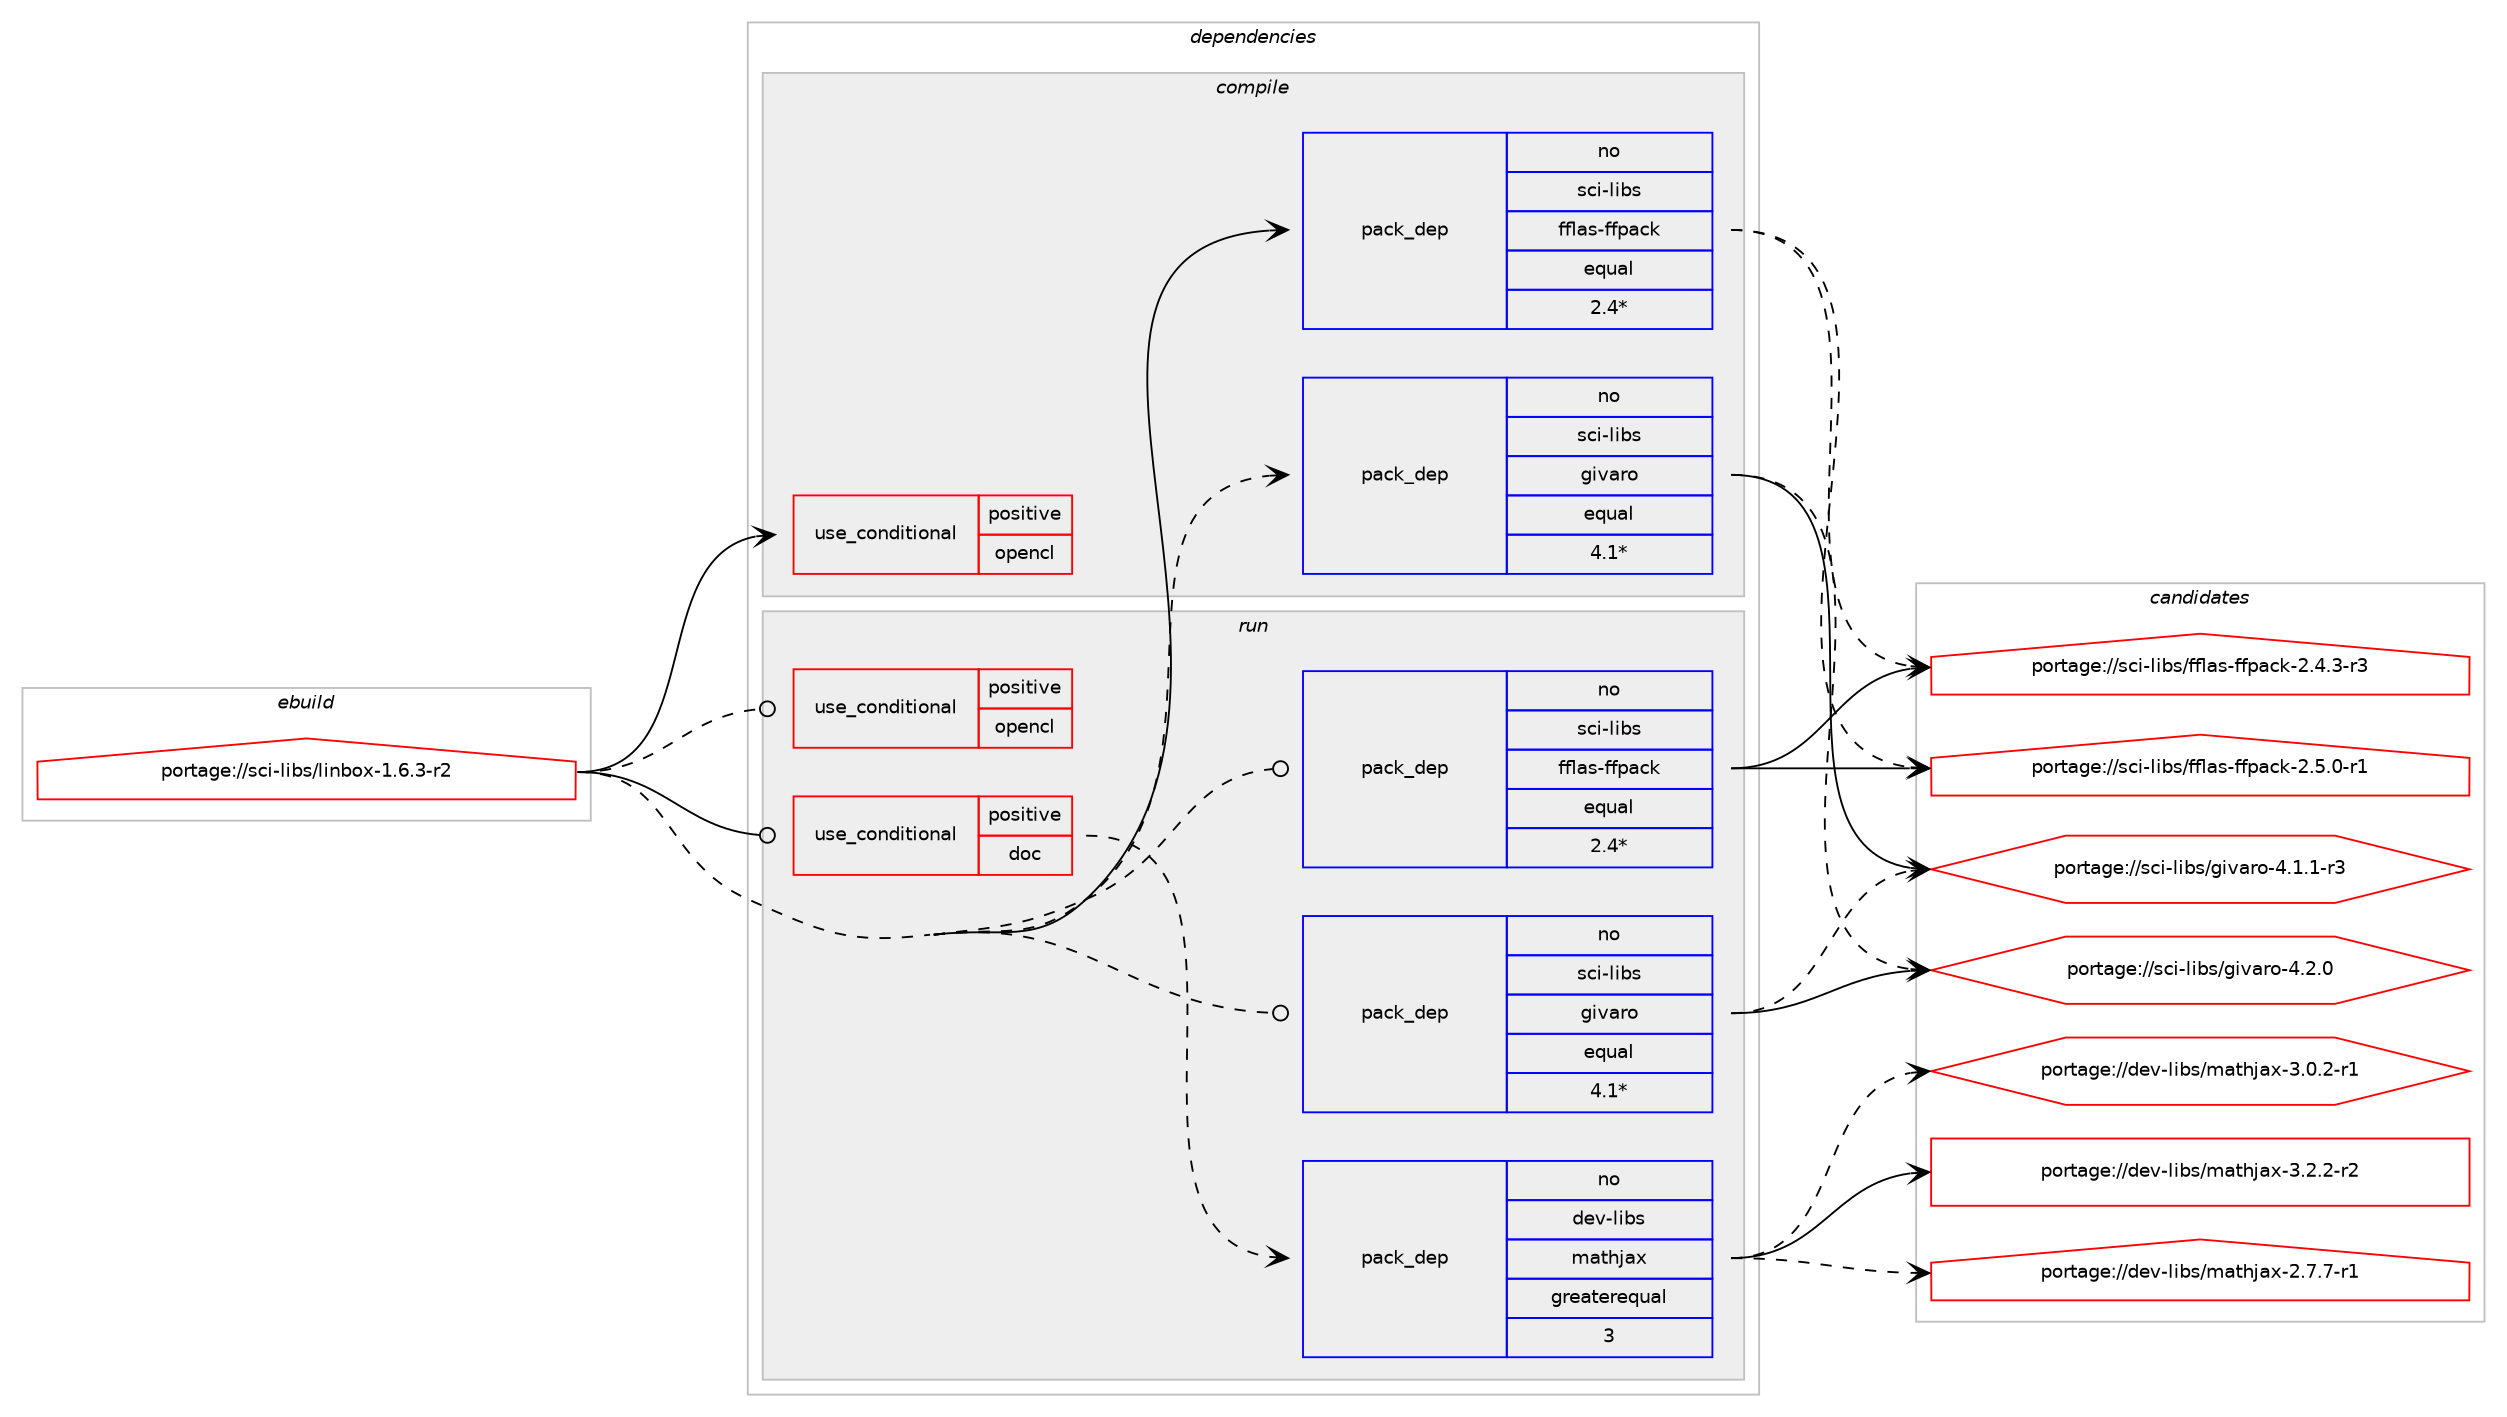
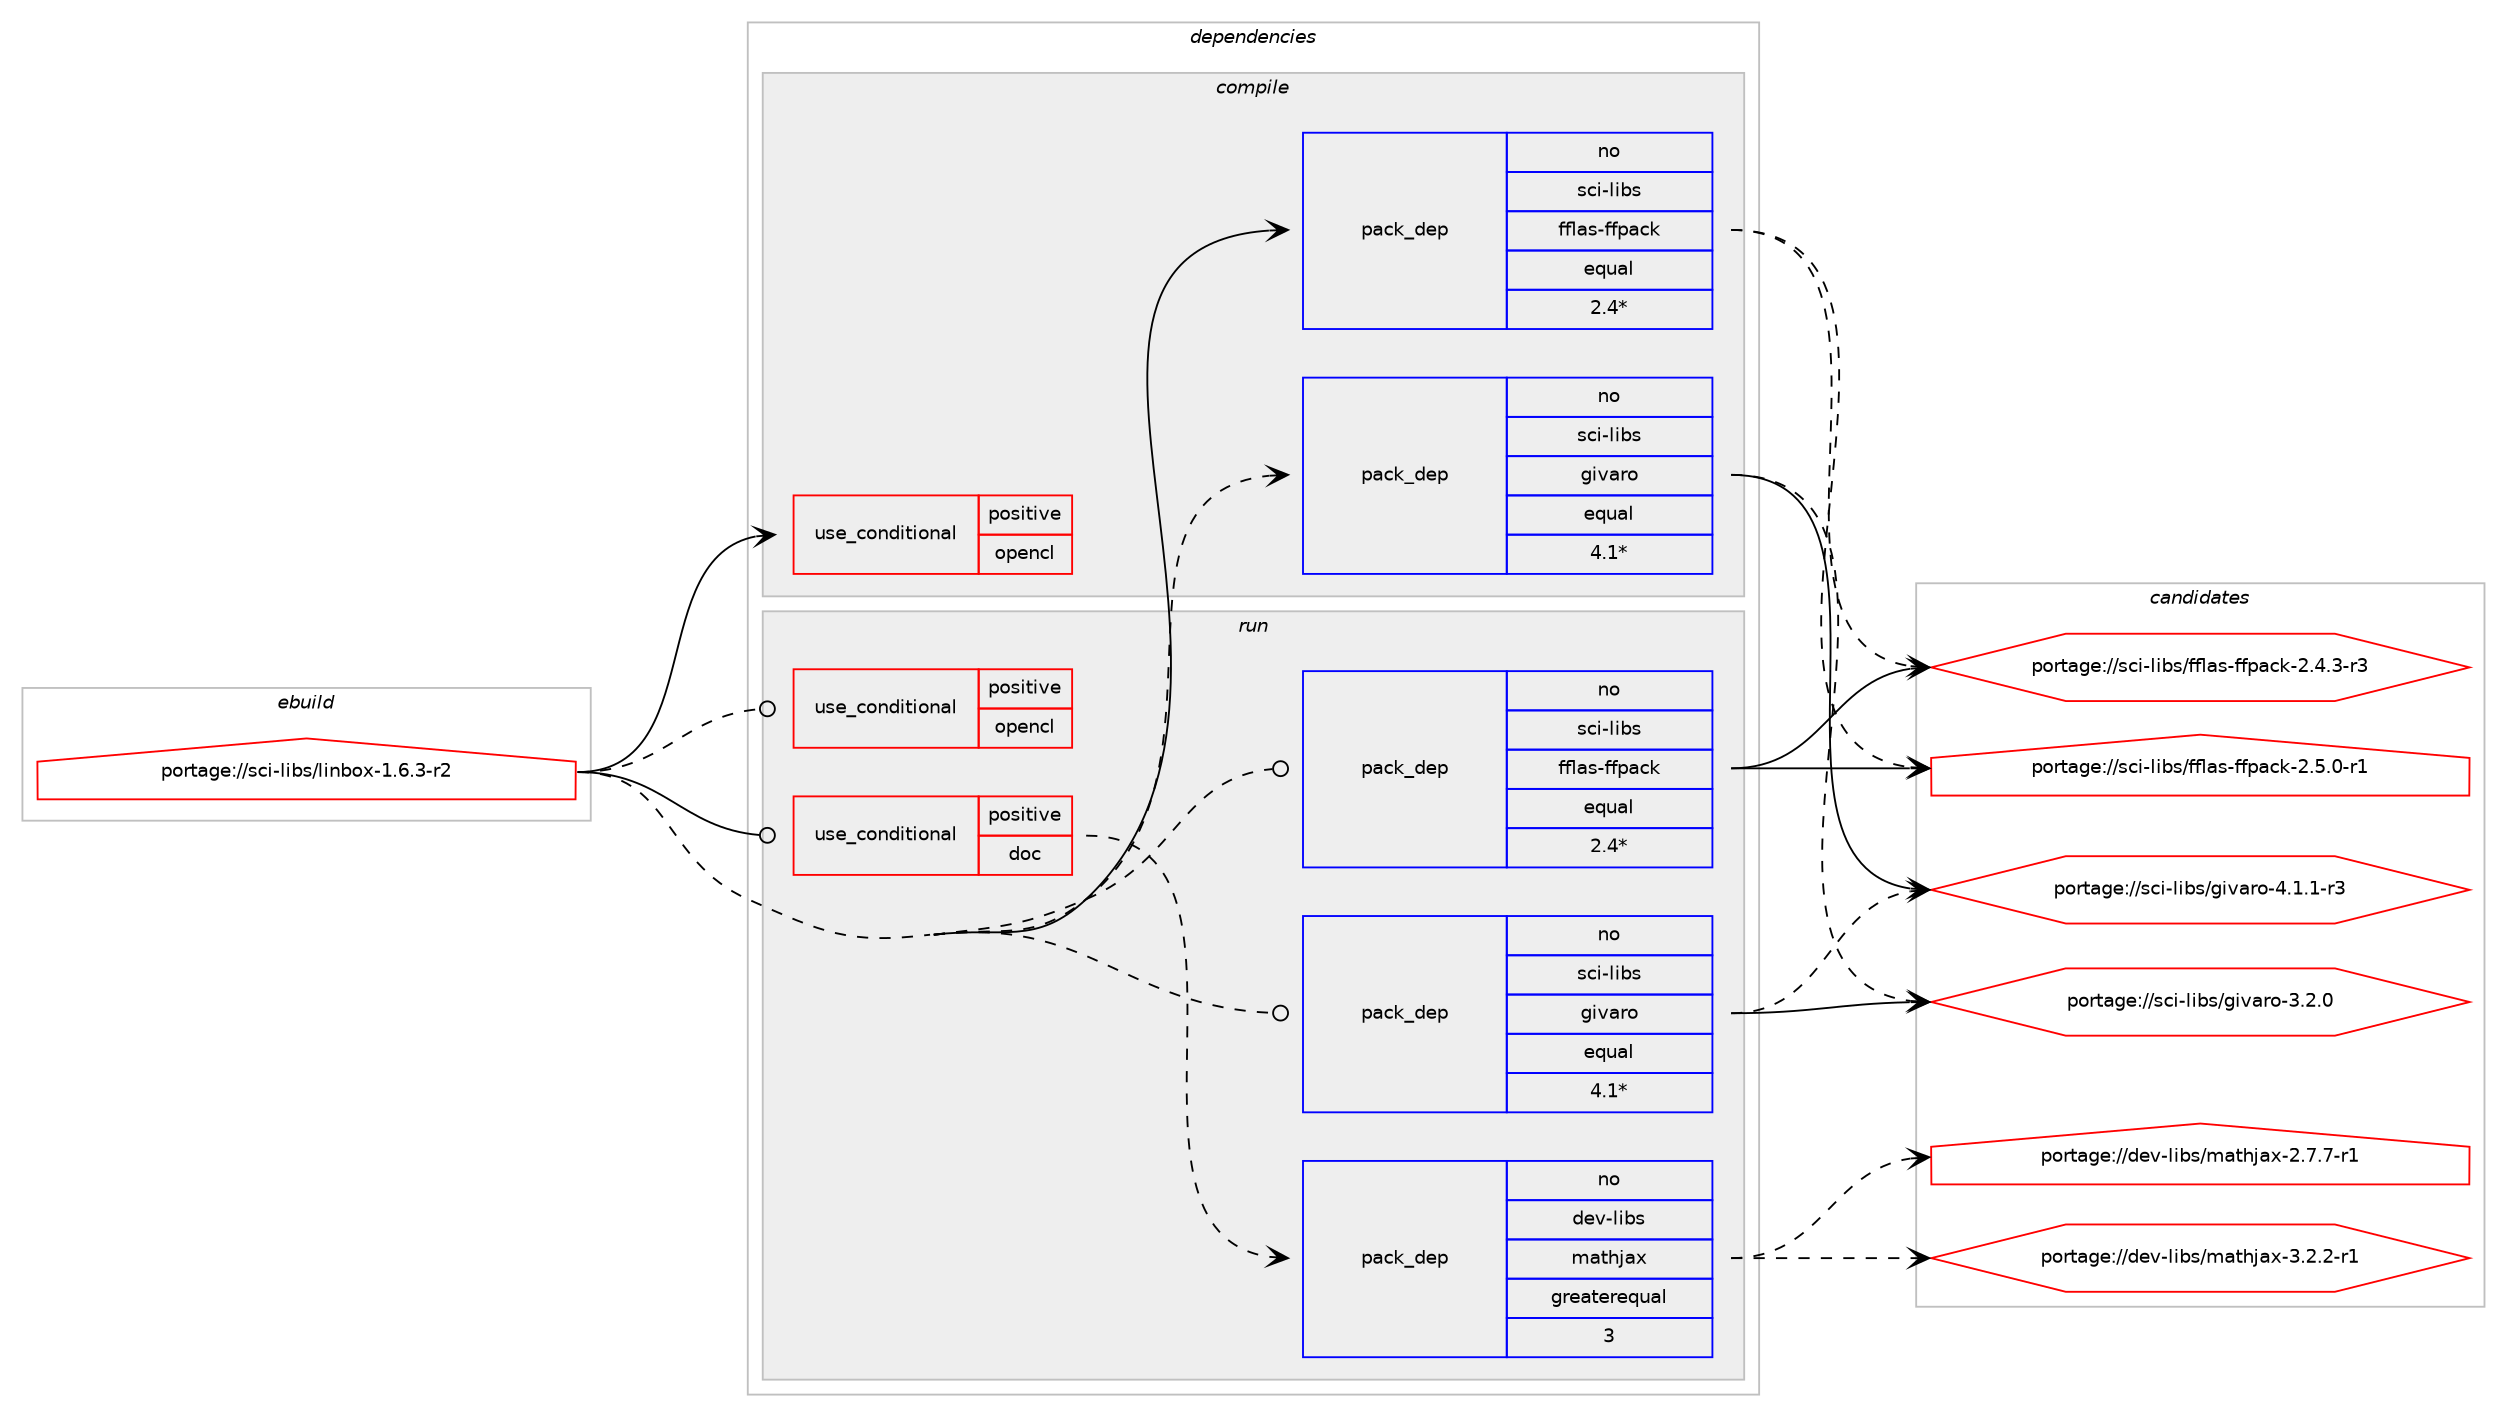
node "portage://sci-libs/fflas-ffpack-2.4.3-r3": shape house -> hexagon
node "portage://sci-libs/givaro-4.2.0": label "portage://sci-libs/givaro-4.2.0" -> "portage://sci-libs/givaro-3.2.0"
node "portage://dev-libs/mathjax-3.0.2-r1": label "portage://dev-libs/mathjax-3.0.2-r1" -> "portage://dev-libs/mathjax-3.2.2-r1"
node "portage://dev-libs/mathjax-3.2.2-r2": removed
